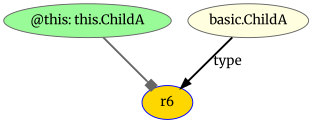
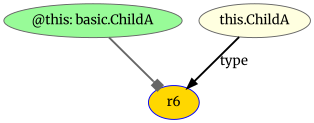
node "@this: this.ChildA": label "@this: this.ChildA" -> "@this: basic.ChildA"
node "basic.ChildA": label "basic.ChildA" -> "this.ChildA"
